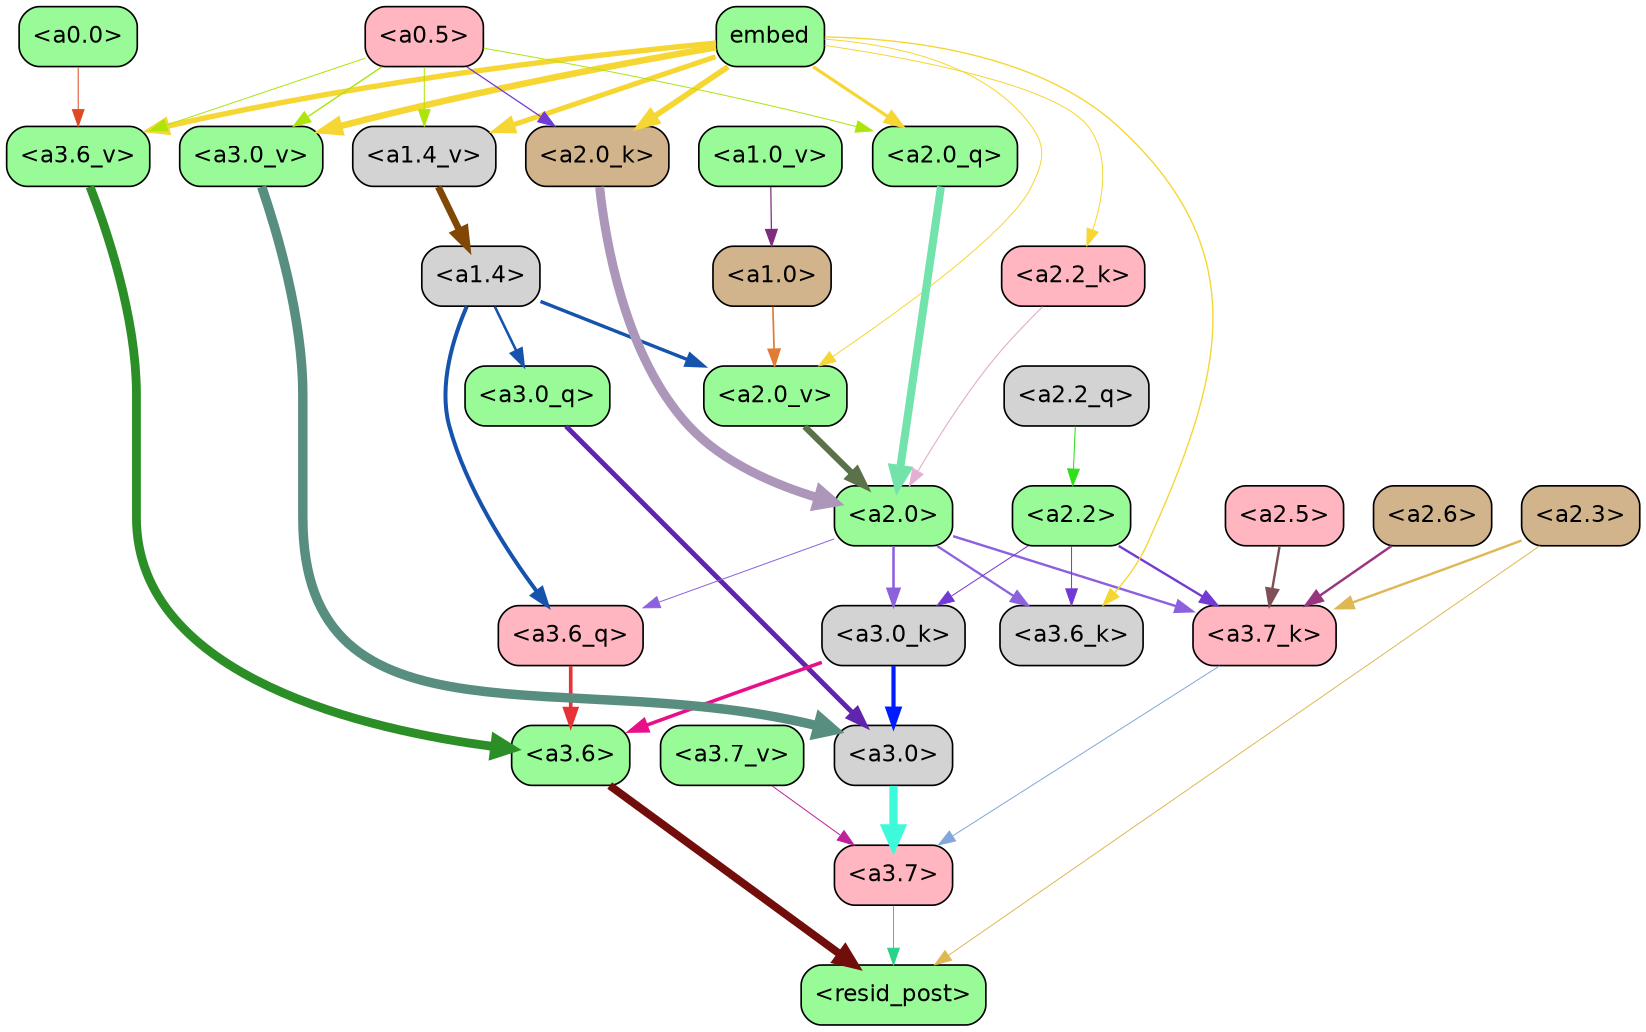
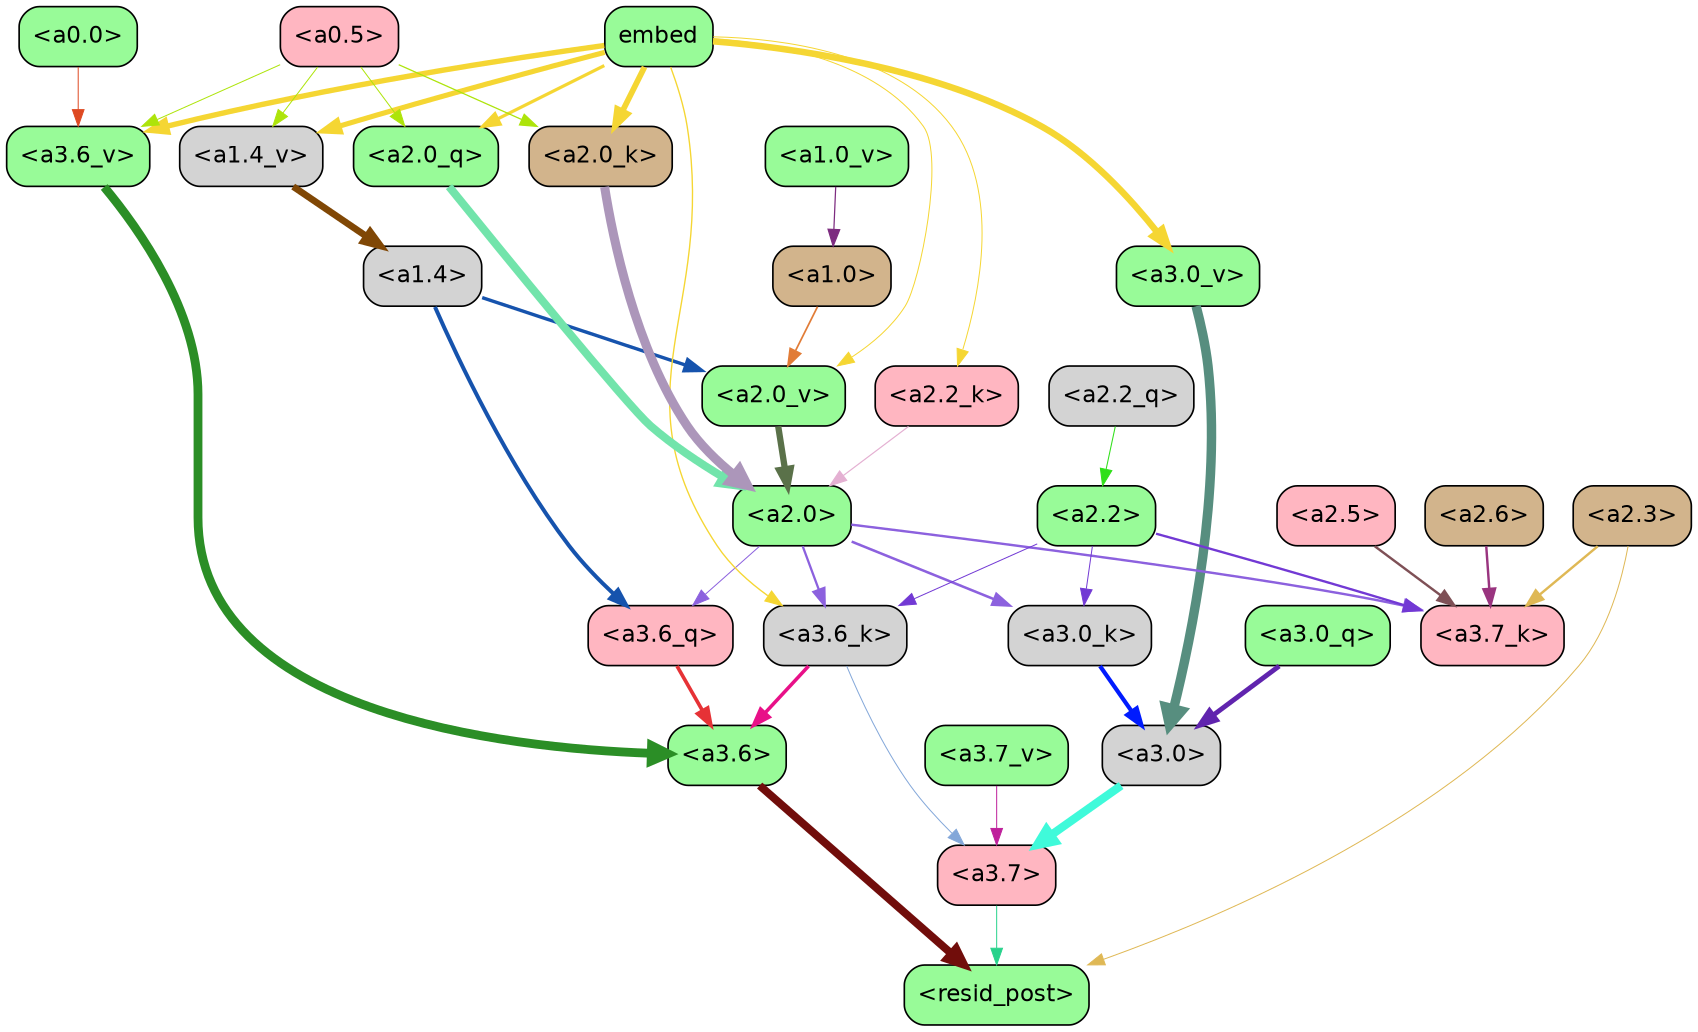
edge "<a0.5>" -> "<a3.0_v>": removed
edge "<a0.5>" -> "<a2.0_k>": color #7239d4 -> #ade40a
edge "<a1.4>" -> "<a3.0_q>": removed
edge "<a3.0_k>" -> "<a3.6>": now "<a3.6_k>" -> "<a3.6>"
edge "<a3.7_k>" -> "<a3.7>": now "<a3.6_k>" -> "<a3.7>"
